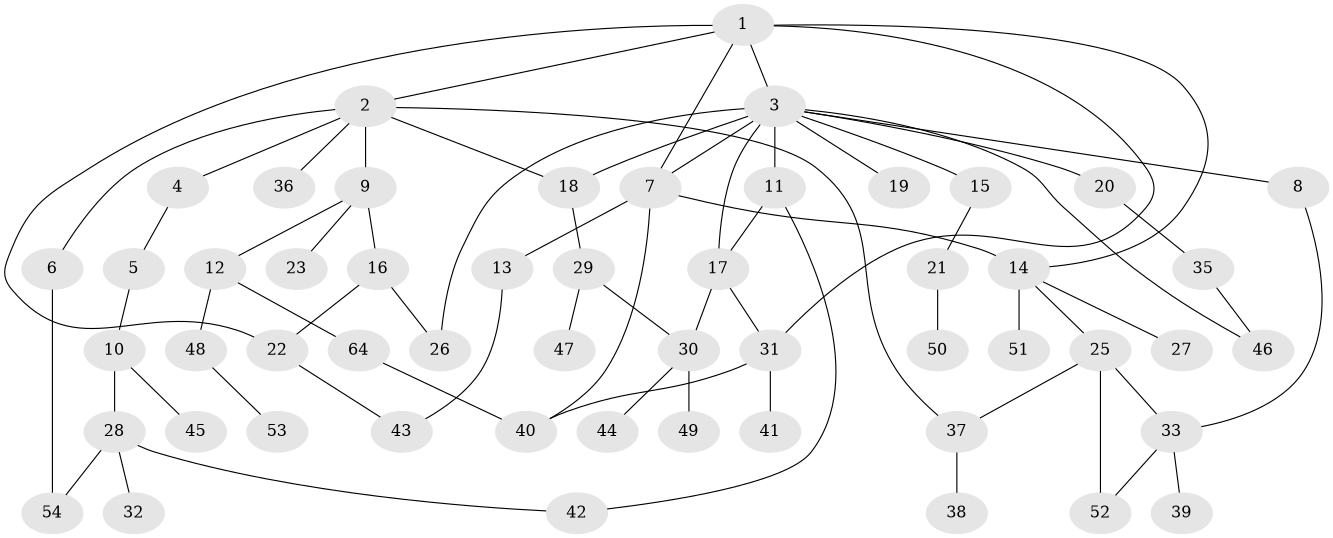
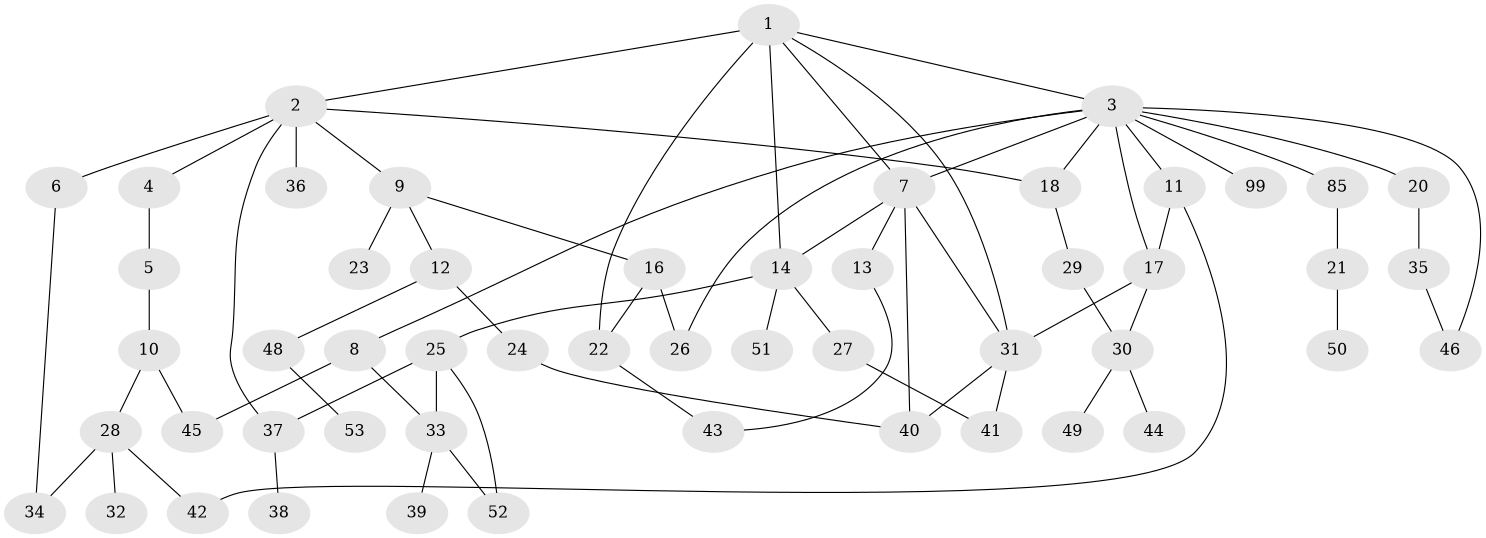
node "19": label "19" -> "99"
node "15": label "15" -> "85"
edge "7" -- "31": added
node "64": label "64" -> "24"
node "47": removed
edge "8" -- "45": added
edge "27" -- "41": added
node "54": label "54" -> "34"
